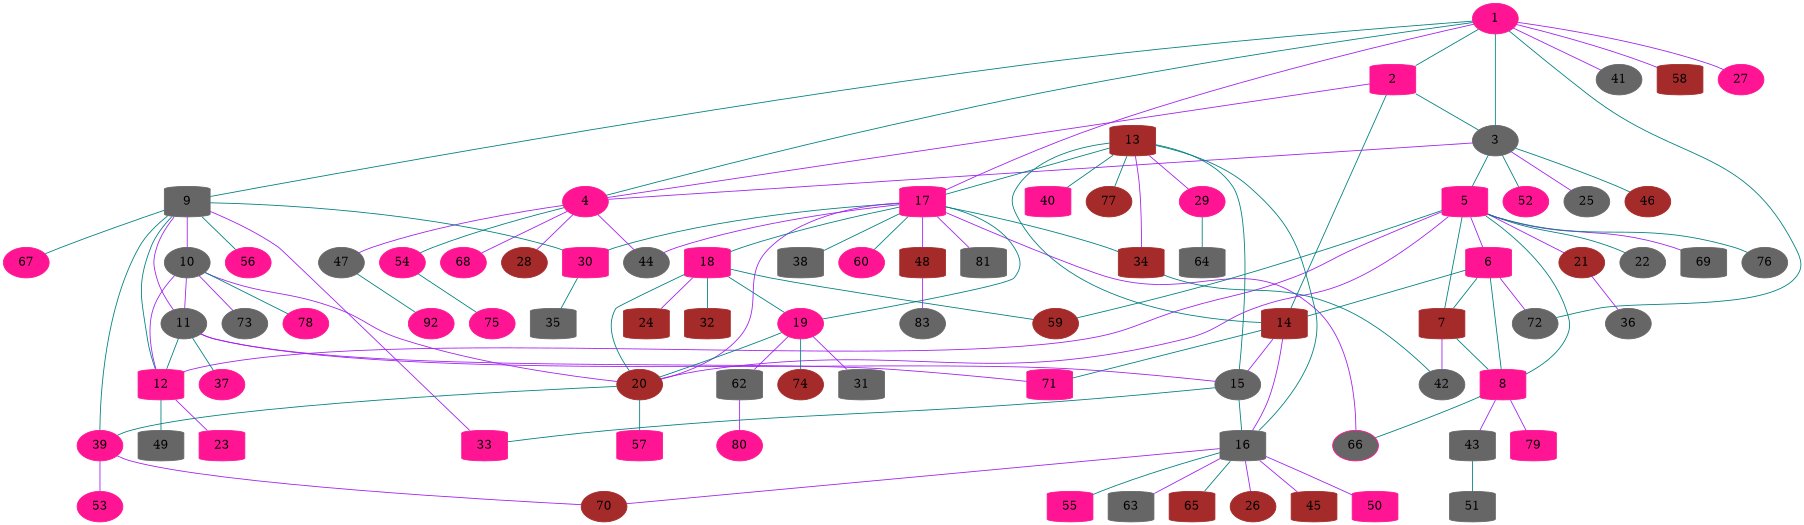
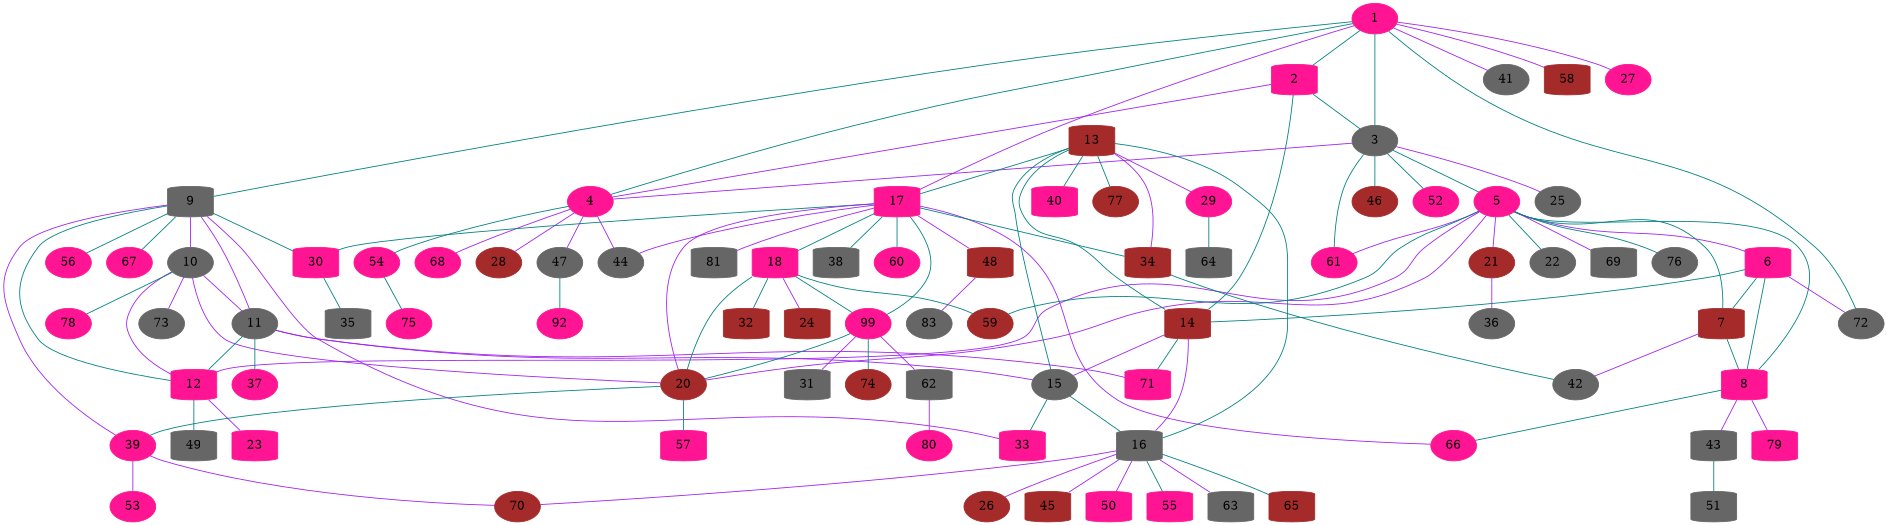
node "5": shape cylinder -> ellipse
node "61": added
edge "9" -- "39": color teal -> purple
node "19": label "19" -> "99"
node "66": fillcolor gray40 -> deeppink
